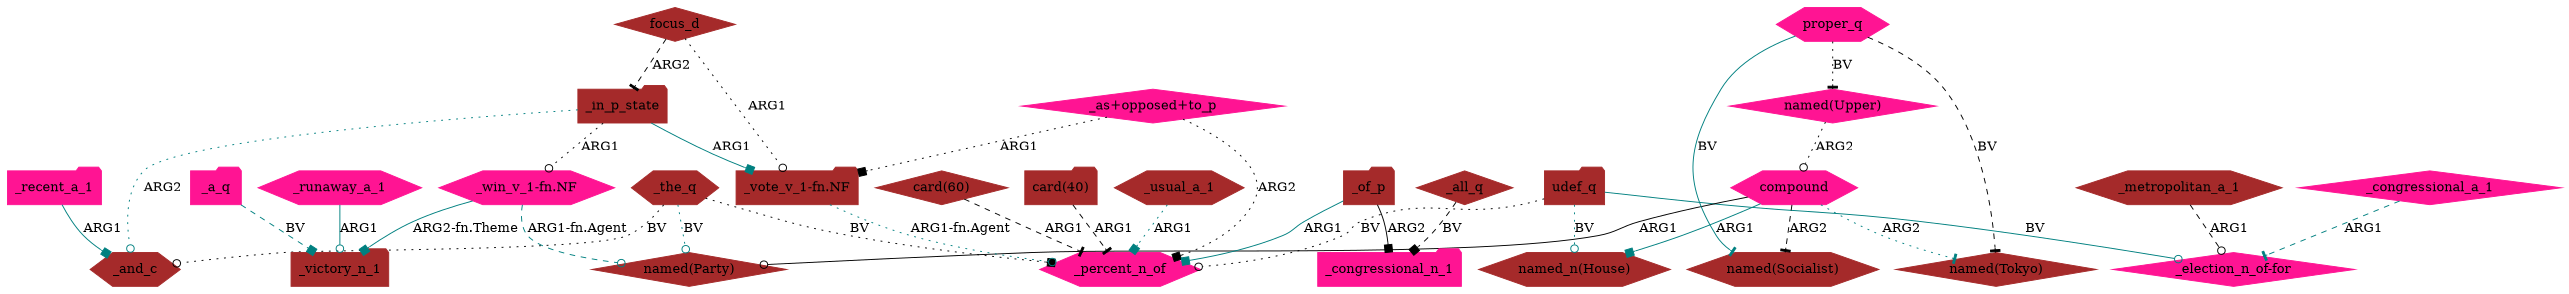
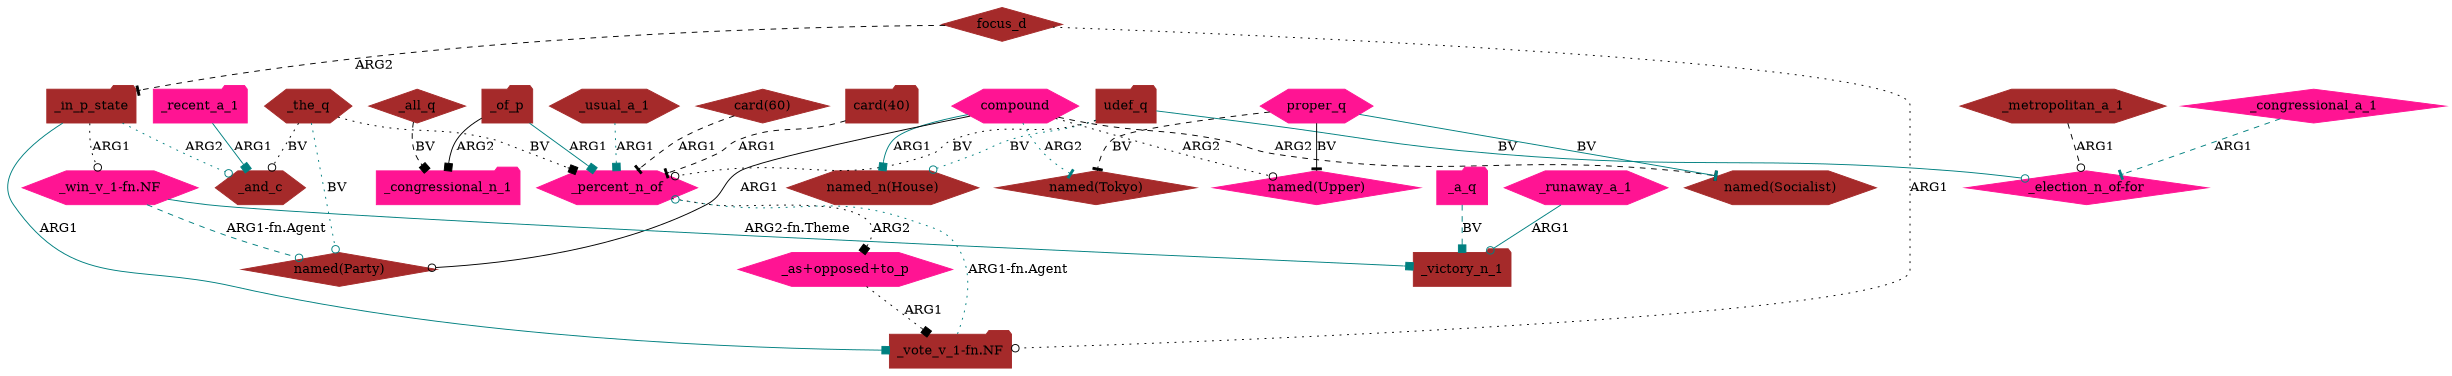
edge "proper_q" -> "named(Upper)": style dotted -> solid
node "_as+opposed+to_p": shape diamond -> hexagon
edge "named(Upper)" -> "compound": reversed
edge "_as+opposed+to_p" -> "_percent_n_of": reversed
